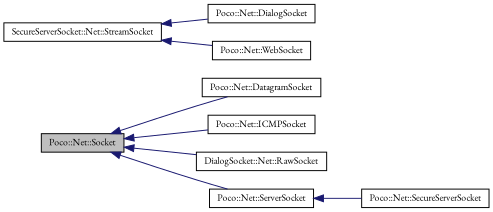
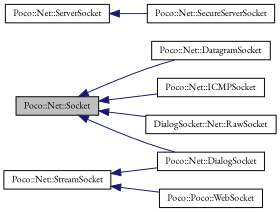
node "SecureServerSocket::Net::StreamSocket": label "SecureServerSocket::Net::StreamSocket" -> "Poco::Net::StreamSocket"
node "Poco::Net::WebSocket": label "Poco::Net::WebSocket" -> "Poco::Poco::WebSocket"
edge "Poco::Net::ServerSocket" -> "Poco::Net::Socket": now "Poco::Net::DialogSocket" -> "Poco::Net::Socket"
